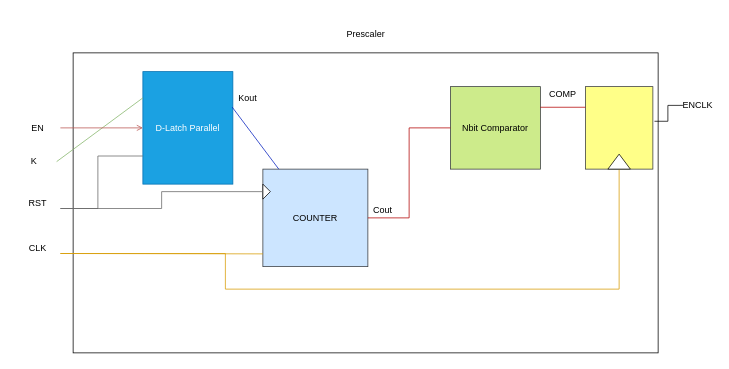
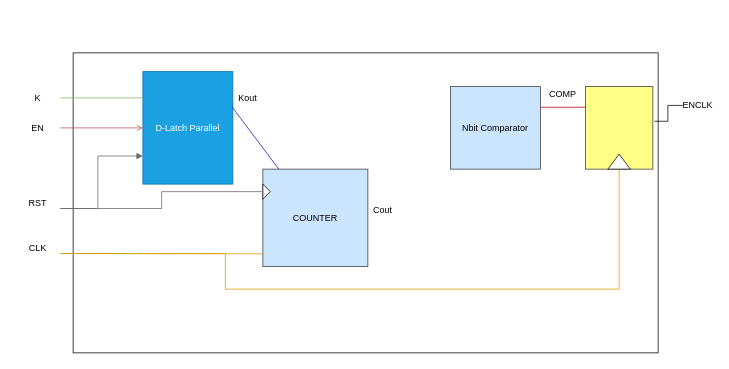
node "Prescaler": removed
node "Nbit Comparator": fillcolor #cdeb8b -> #cce5ff
edge "D-Latch Parallel" -- "RST": arrowhead none -> block
node "K": moved (34, 162) -> (38, 98)
edge "Nbit Comparator" -- "COUNTER": removed
